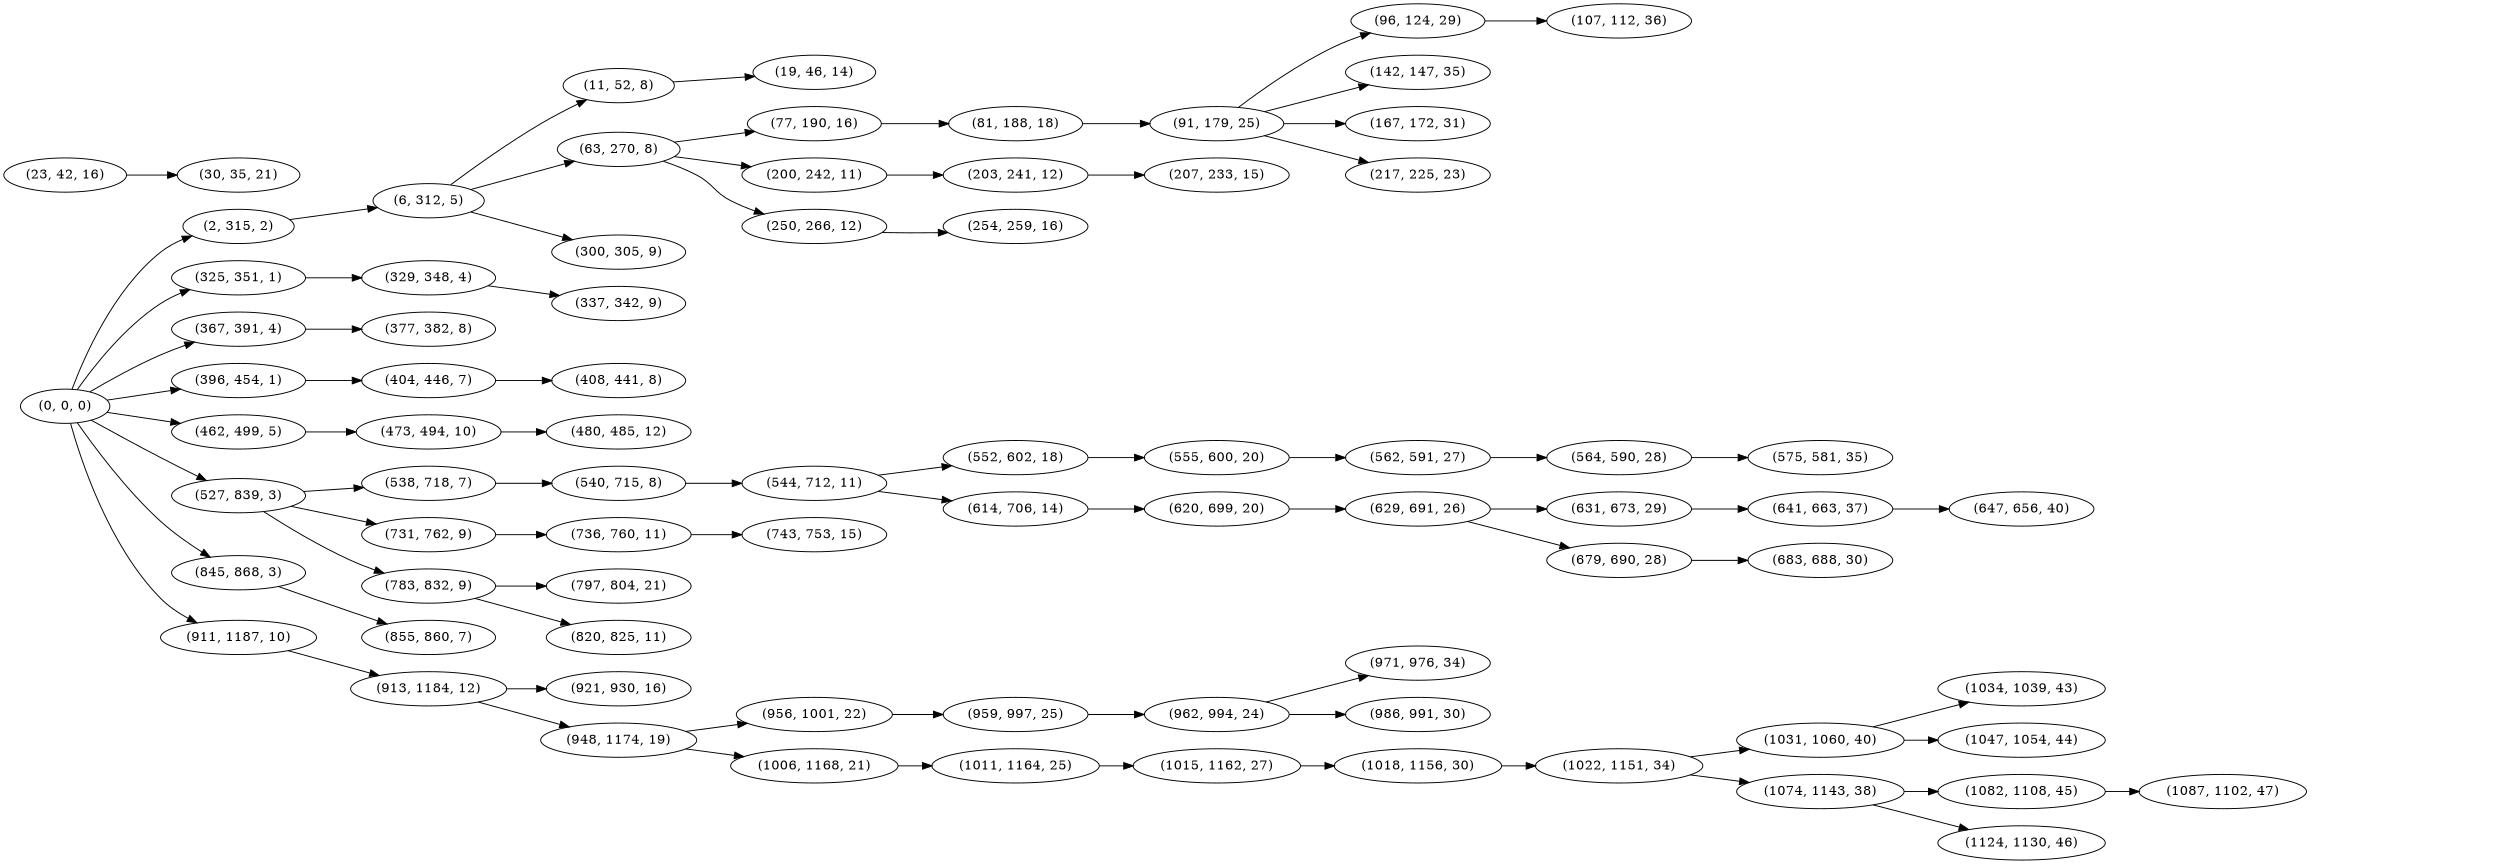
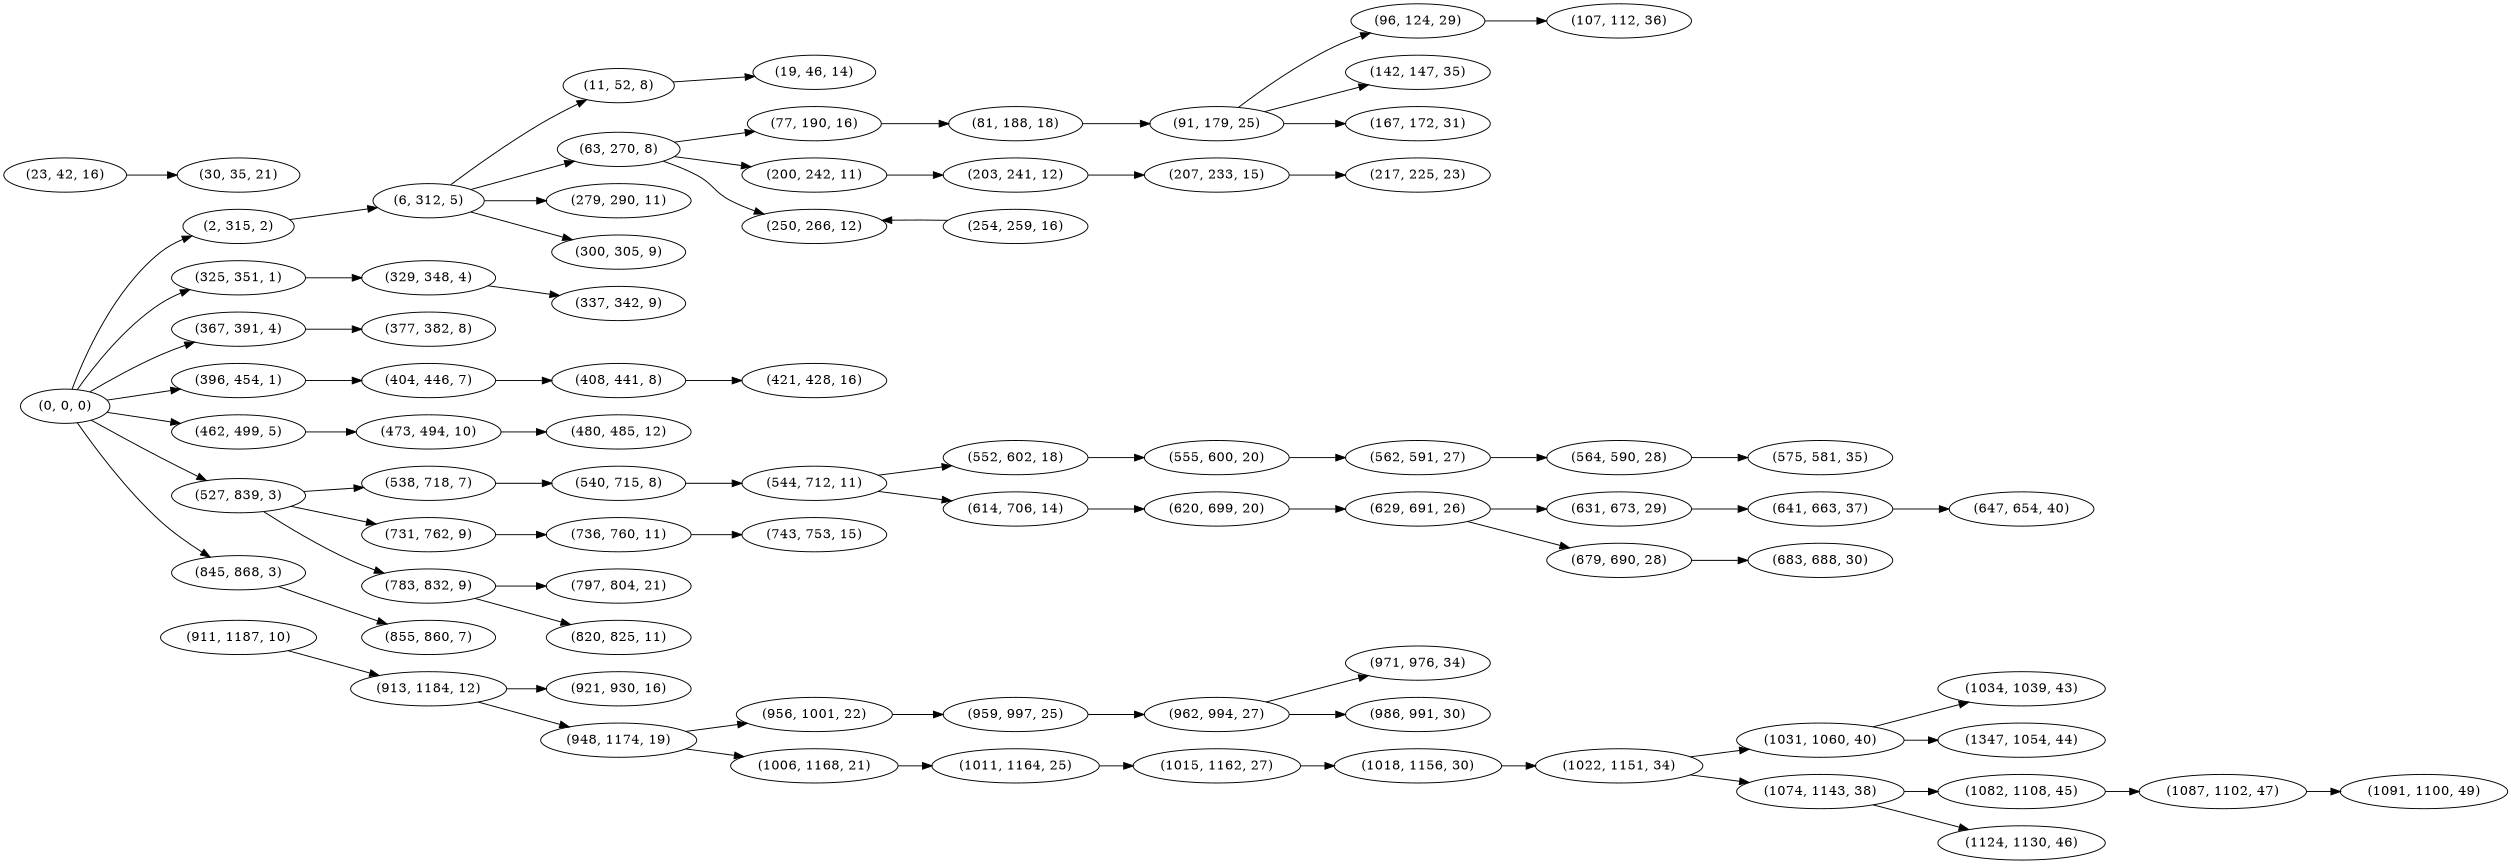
edge "(91, 179, 25)" -> "(217, 225, 23)": now "(207, 233, 15)" -> "(217, 225, 23)"
node "(279, 290, 11)": added
edge "(250, 266, 12)" -> "(254, 259, 16)": reversed
node "(421, 428, 16)": added
node "(647, 656, 40)": label "(647, 656, 40)" -> "(647, 654, 40)"
edge "(0, 0, 0)" -> "(911, 1187, 10)": removed
node "(962, 994, 24)": label "(962, 994, 24)" -> "(962, 994, 27)"
node "(1047, 1054, 44)": label "(1047, 1054, 44)" -> "(1347, 1054, 44)"
node "(1091, 1100, 49)": added
